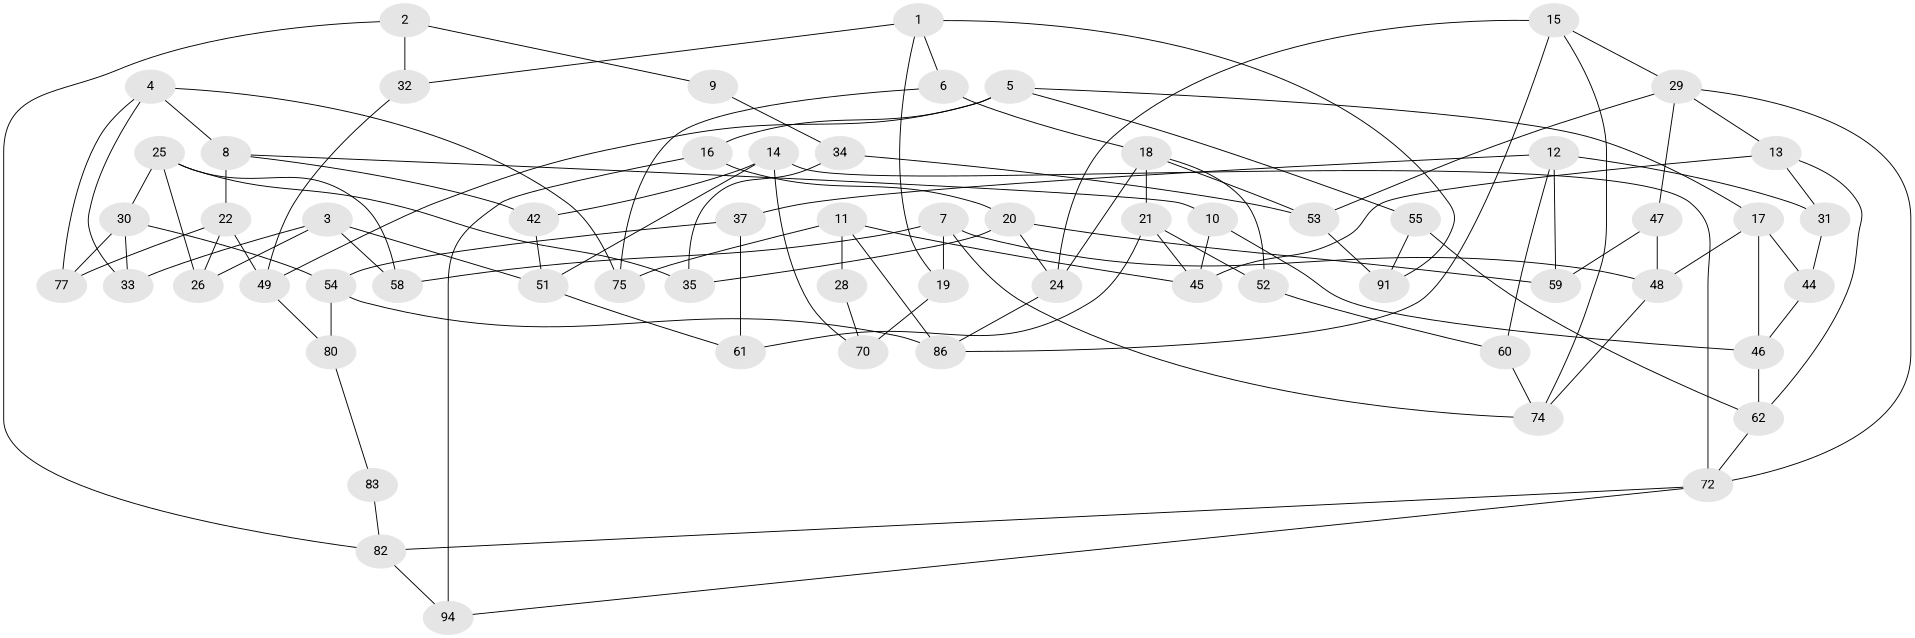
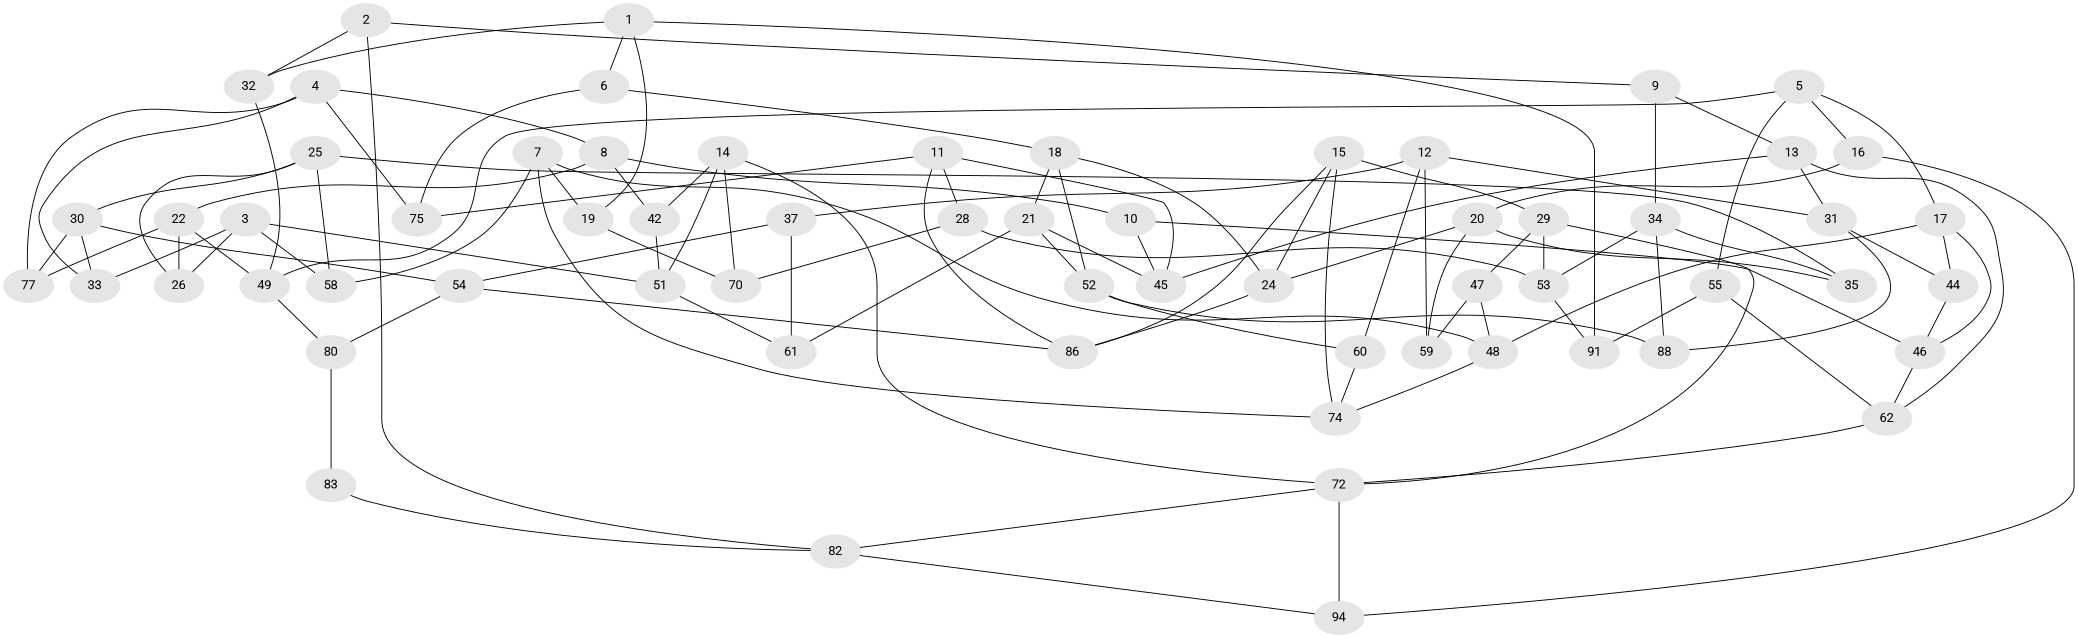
edge "29" -- "13": now "9" -- "13"
edge "18" -- "53": now "28" -- "53"
node "88": added
